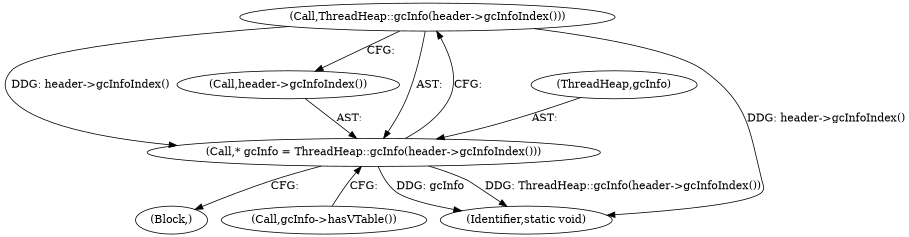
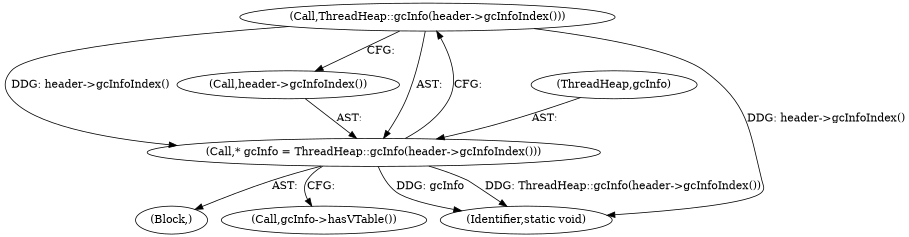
edge "(Call,* gcInfo = ThreadHeap::gcInfo(header->gcInfoIndex()))" -> "(Block,)": label "CFG: " -> "AST: "
edge "(Call,gcInfo->hasVTable())" -> "(Call,* gcInfo = ThreadHeap::gcInfo(header->gcInfoIndex()))": reversed
